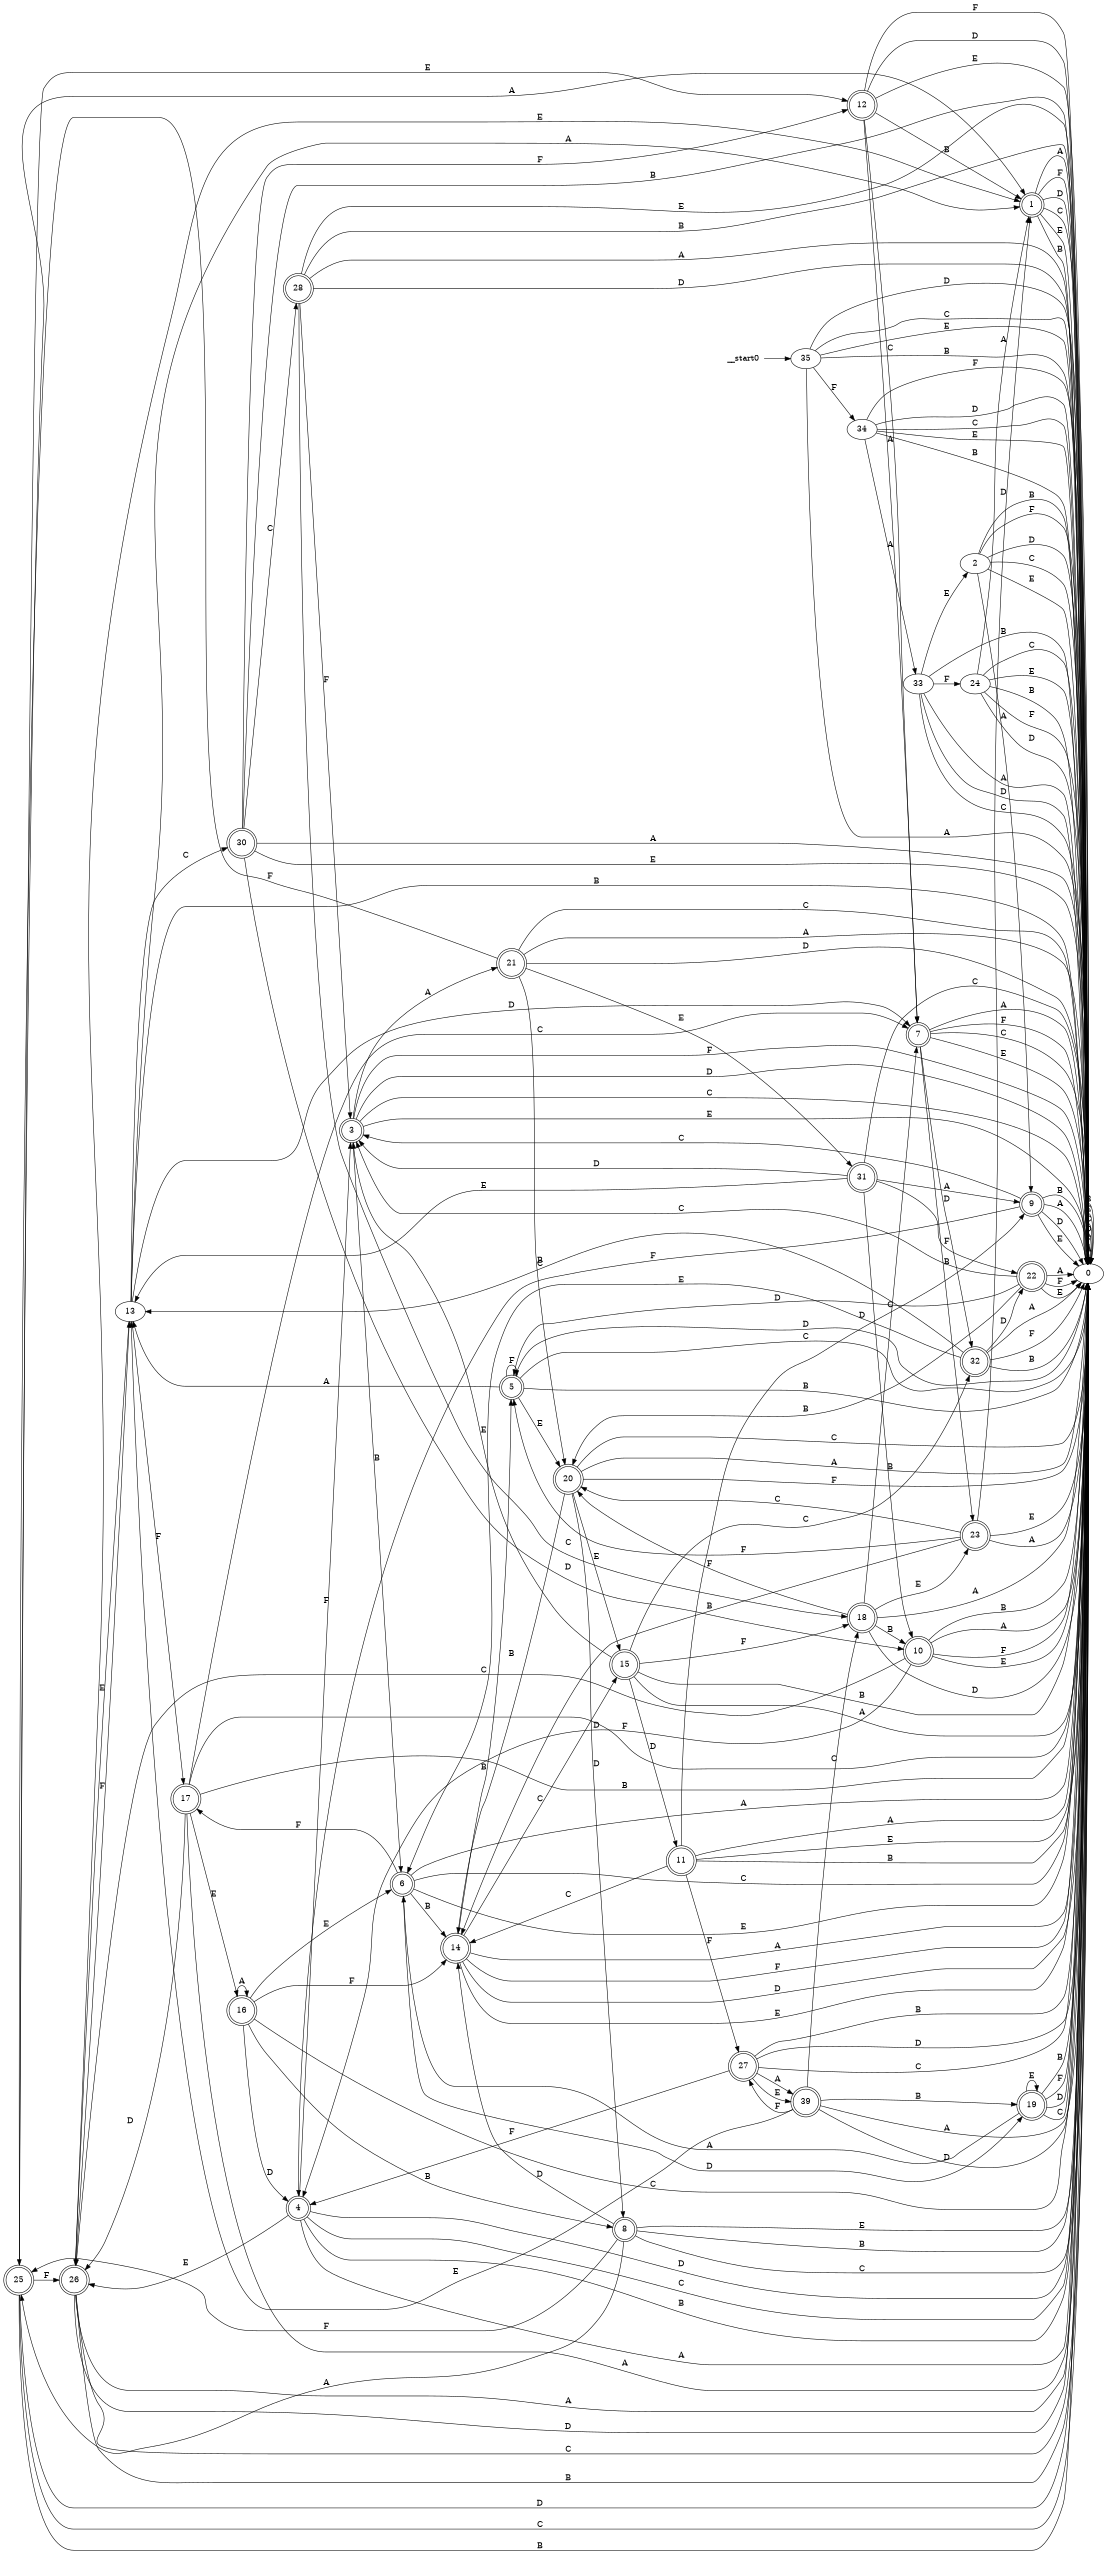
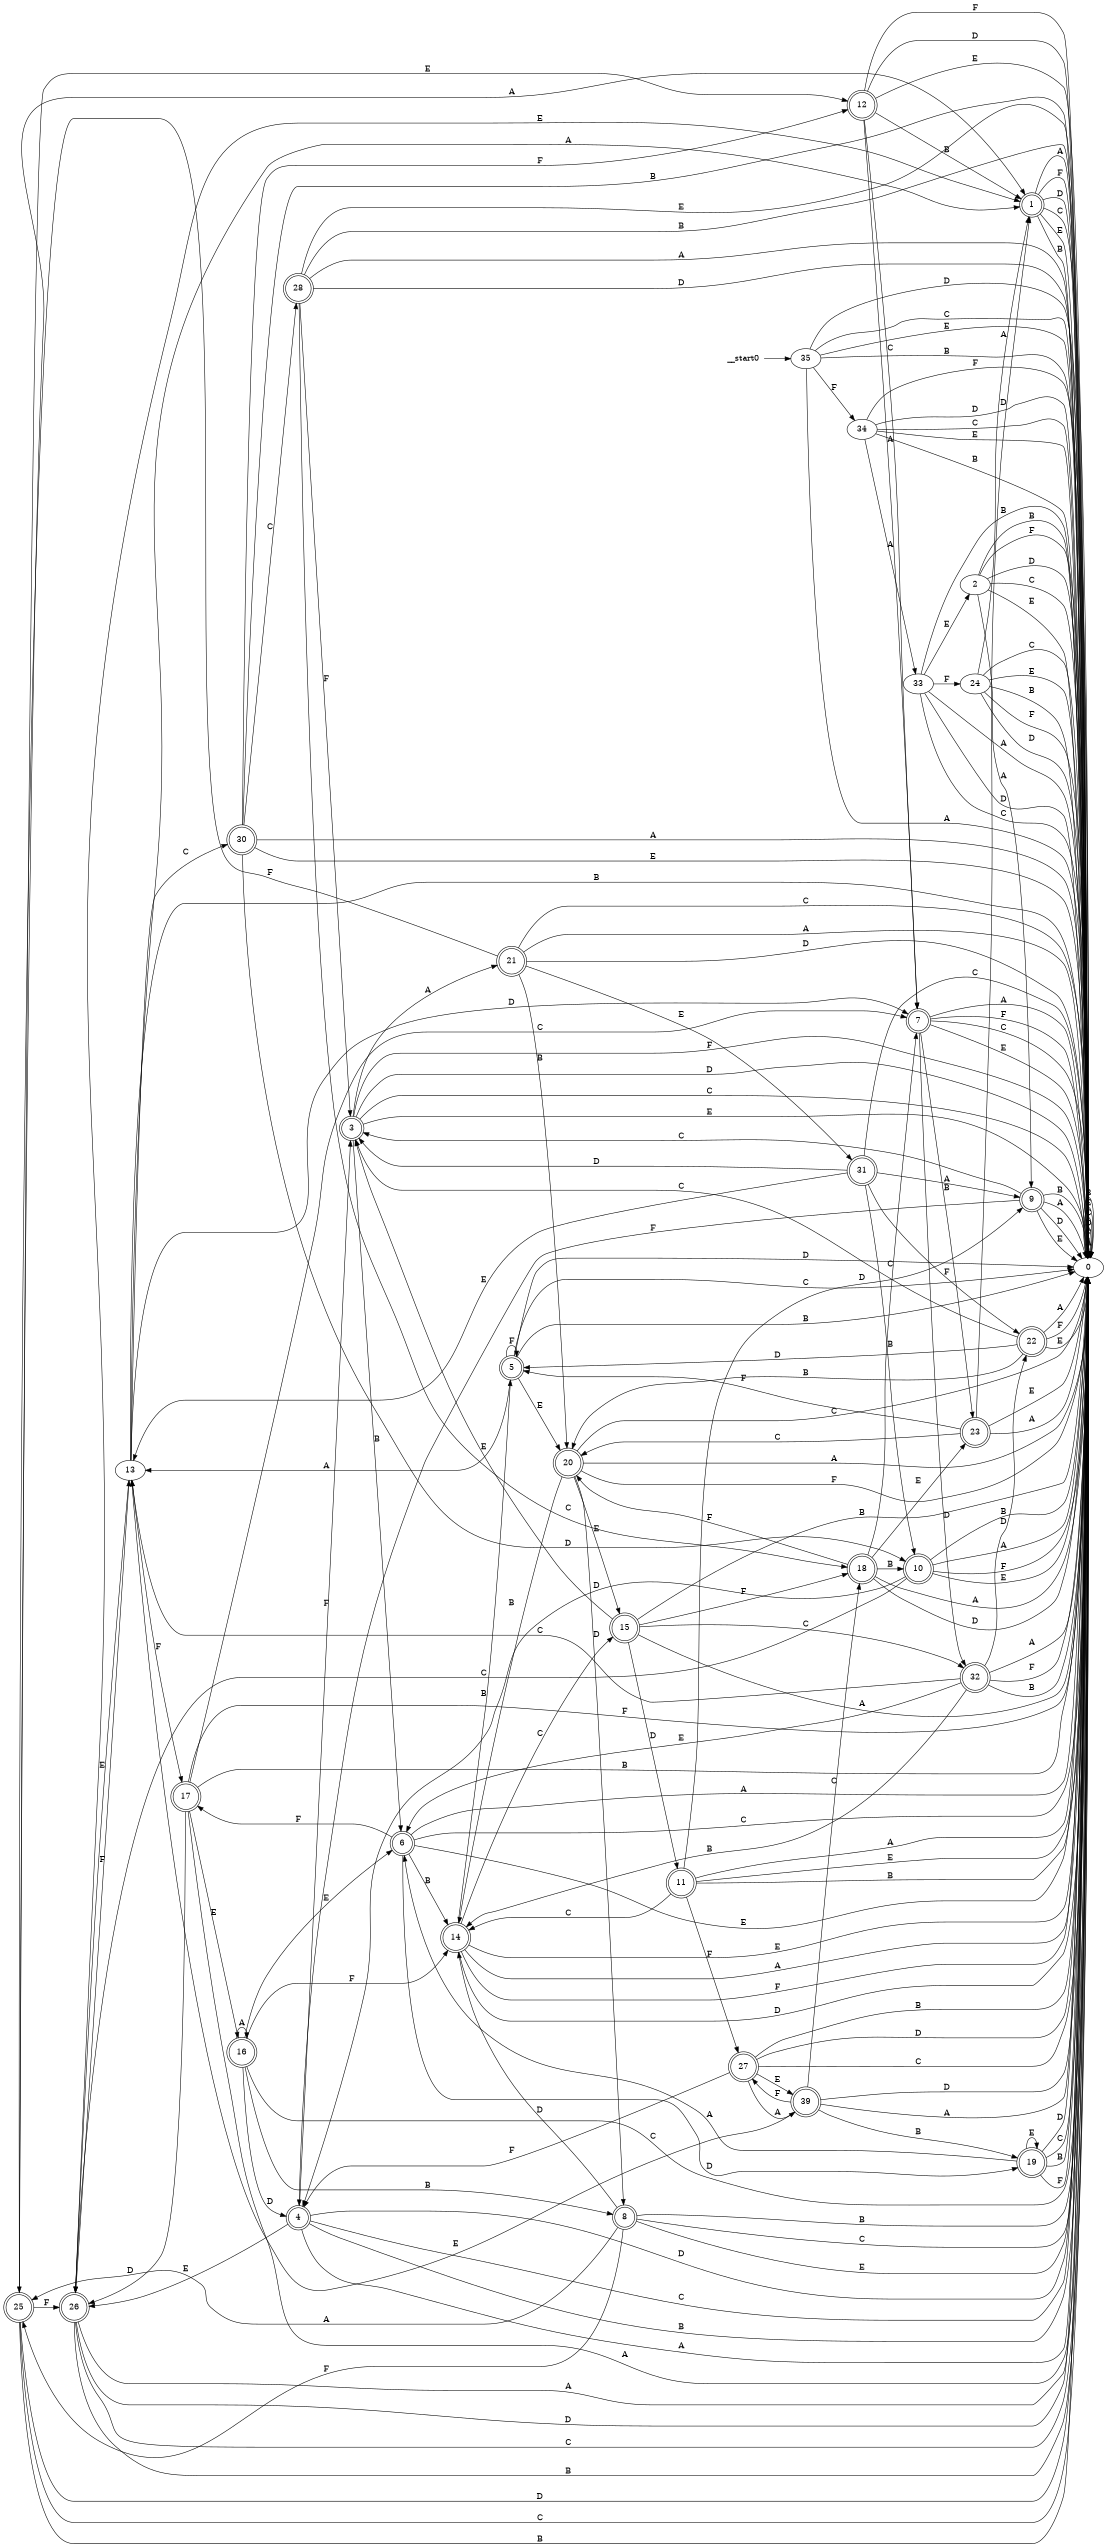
edge "23" -> "14": now "32" -> "14"
